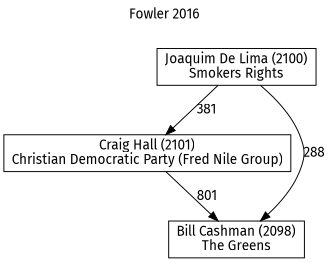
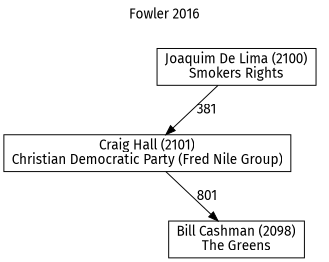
edge "Joaquim De Lima (2100) Smokers Rights" -> "Bill Cashman (2098) The Greens": removed, label "288"
